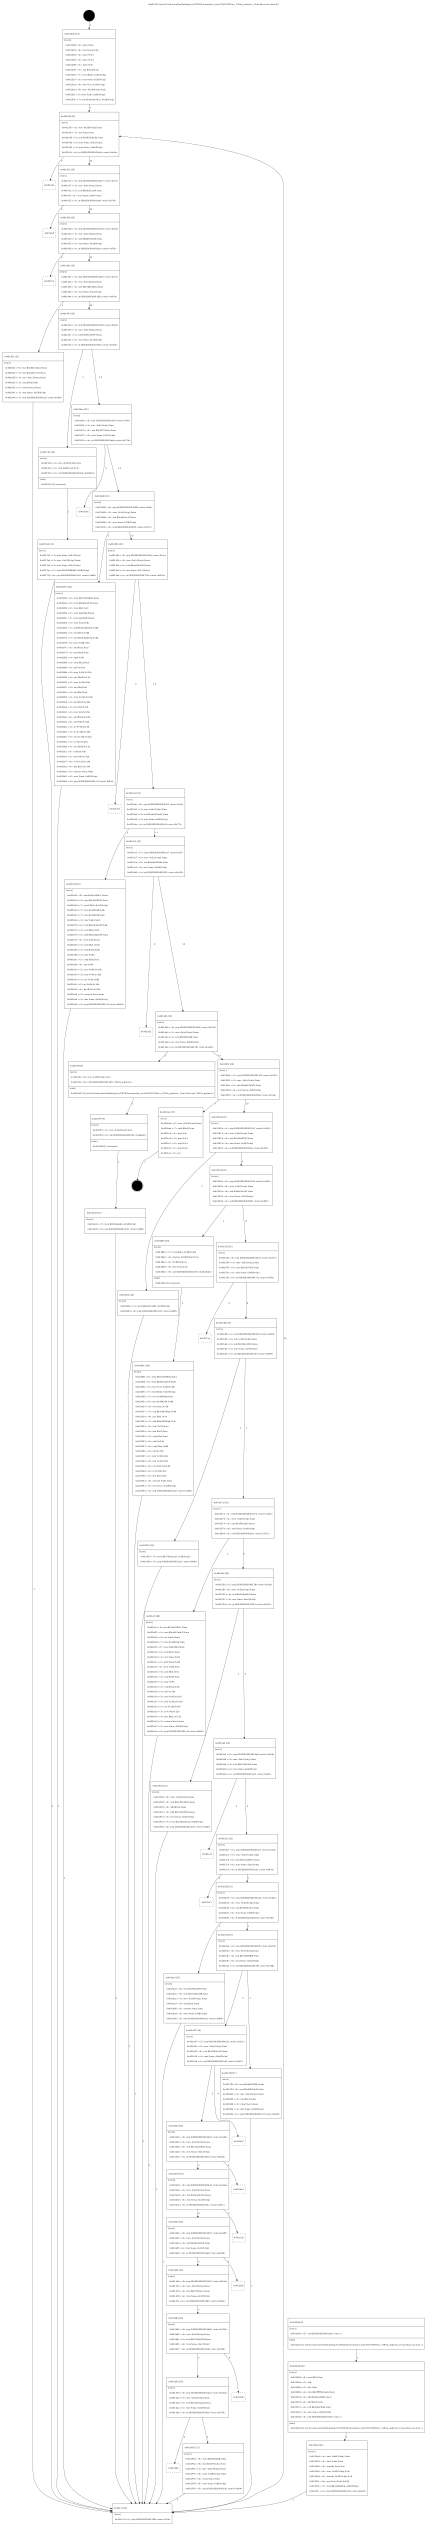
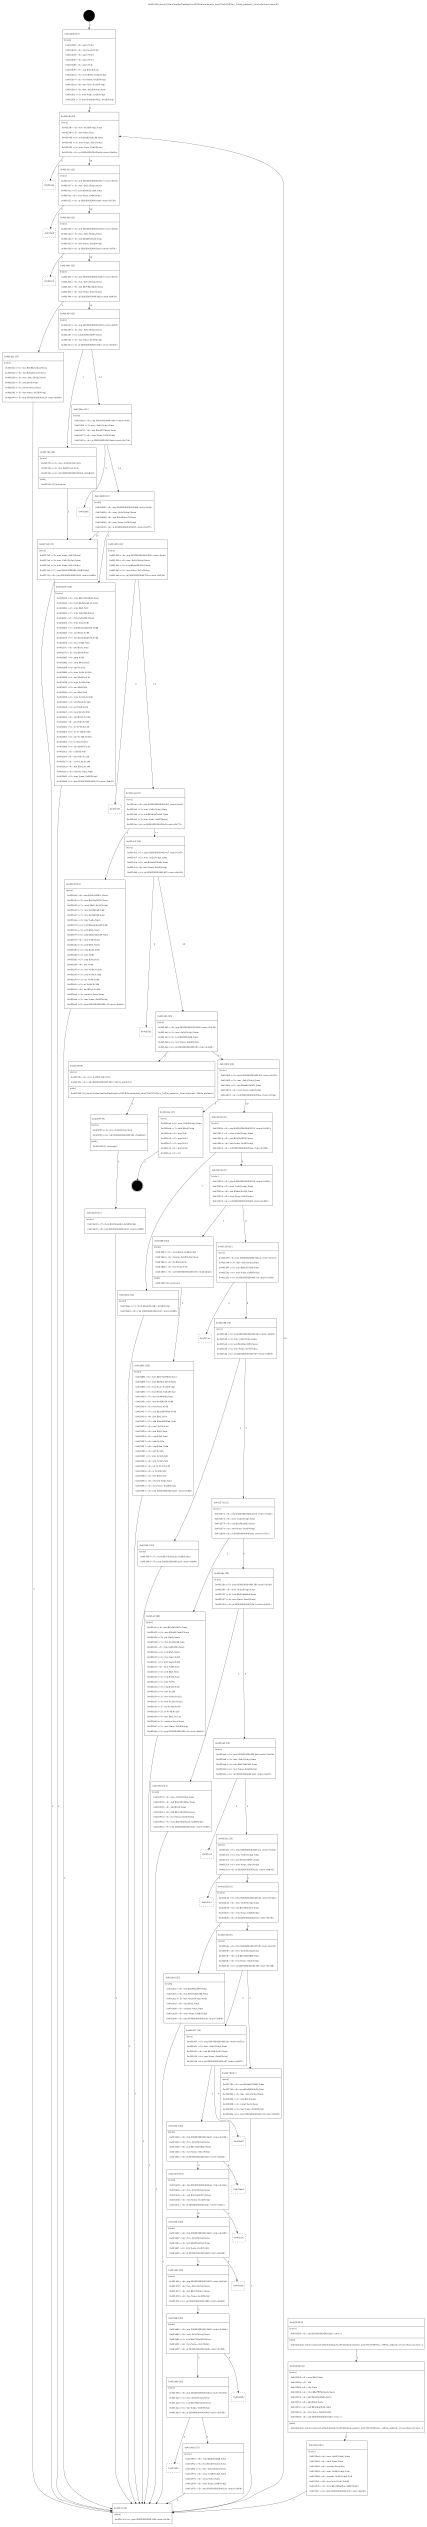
edge "0x401480 [22]" -> "0x401496 [22]": now "0x401480 [22]" -> "0x4017e3 [21]"
